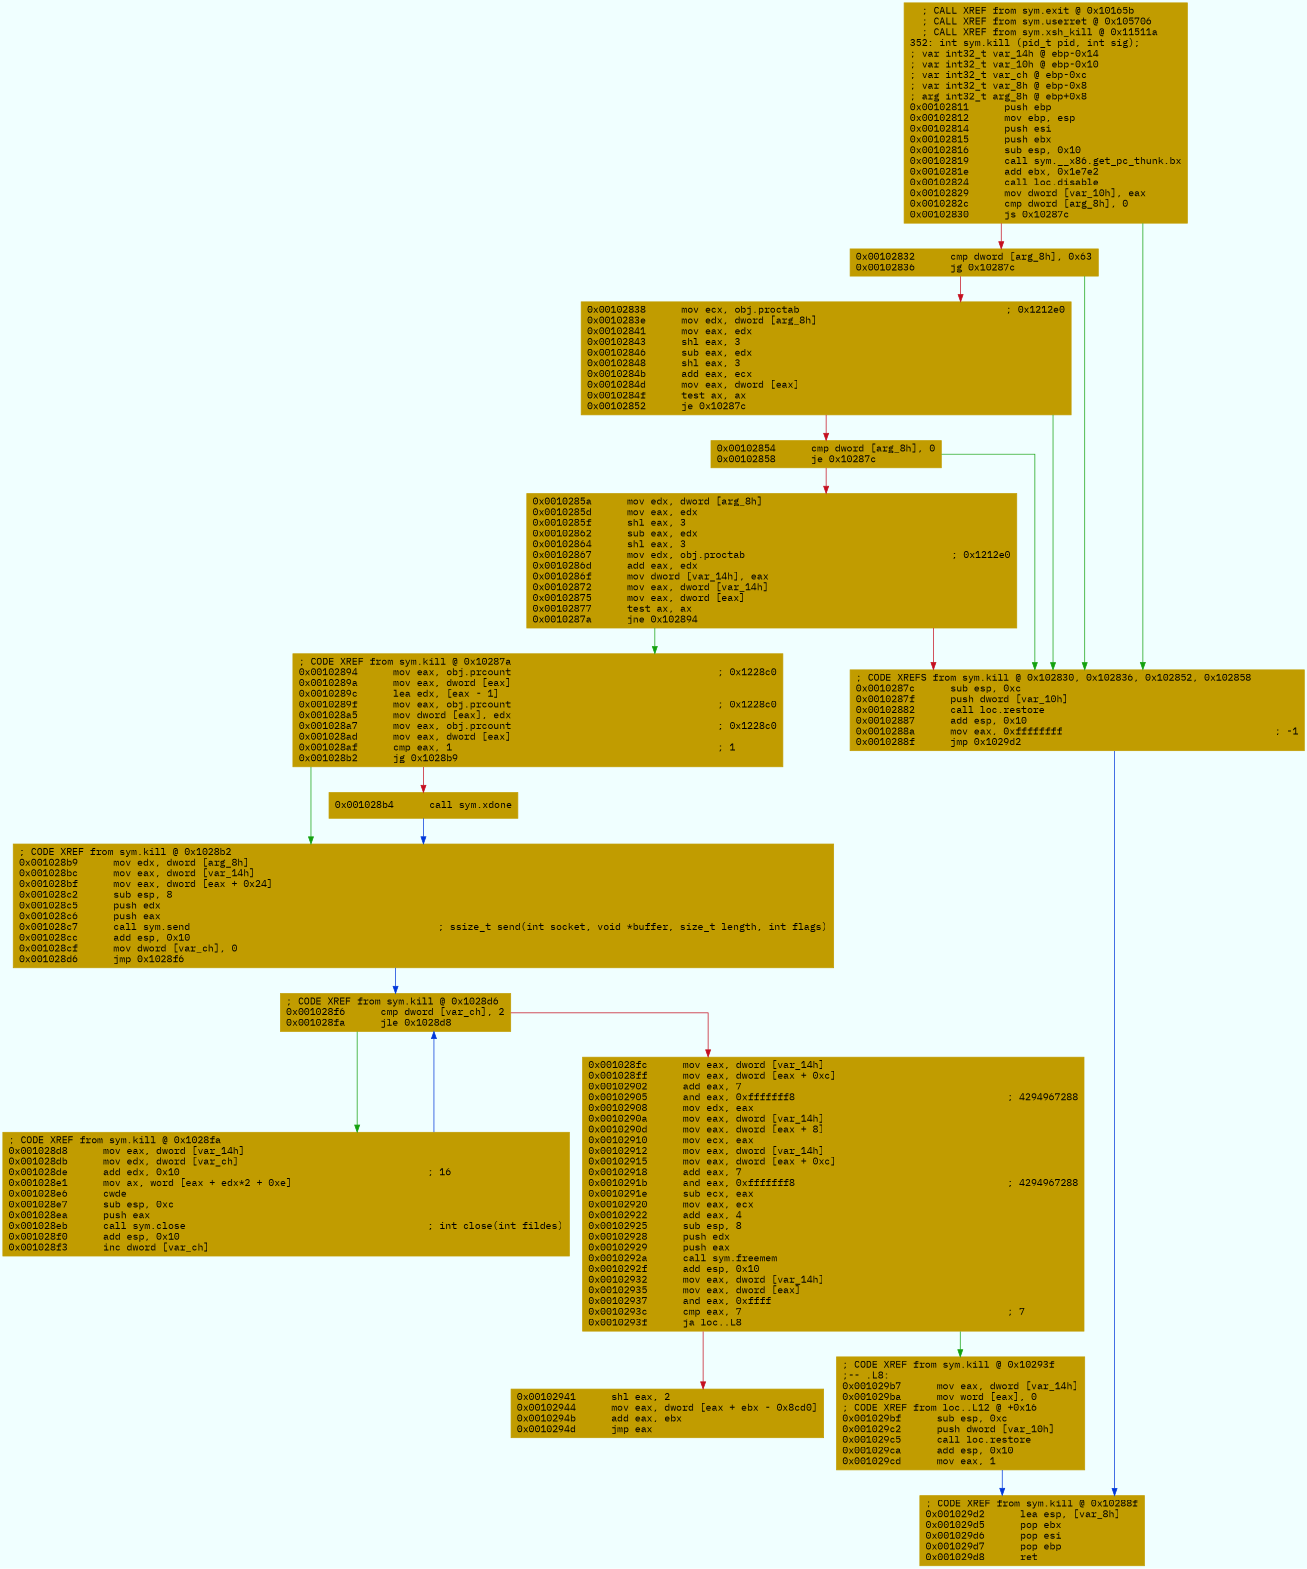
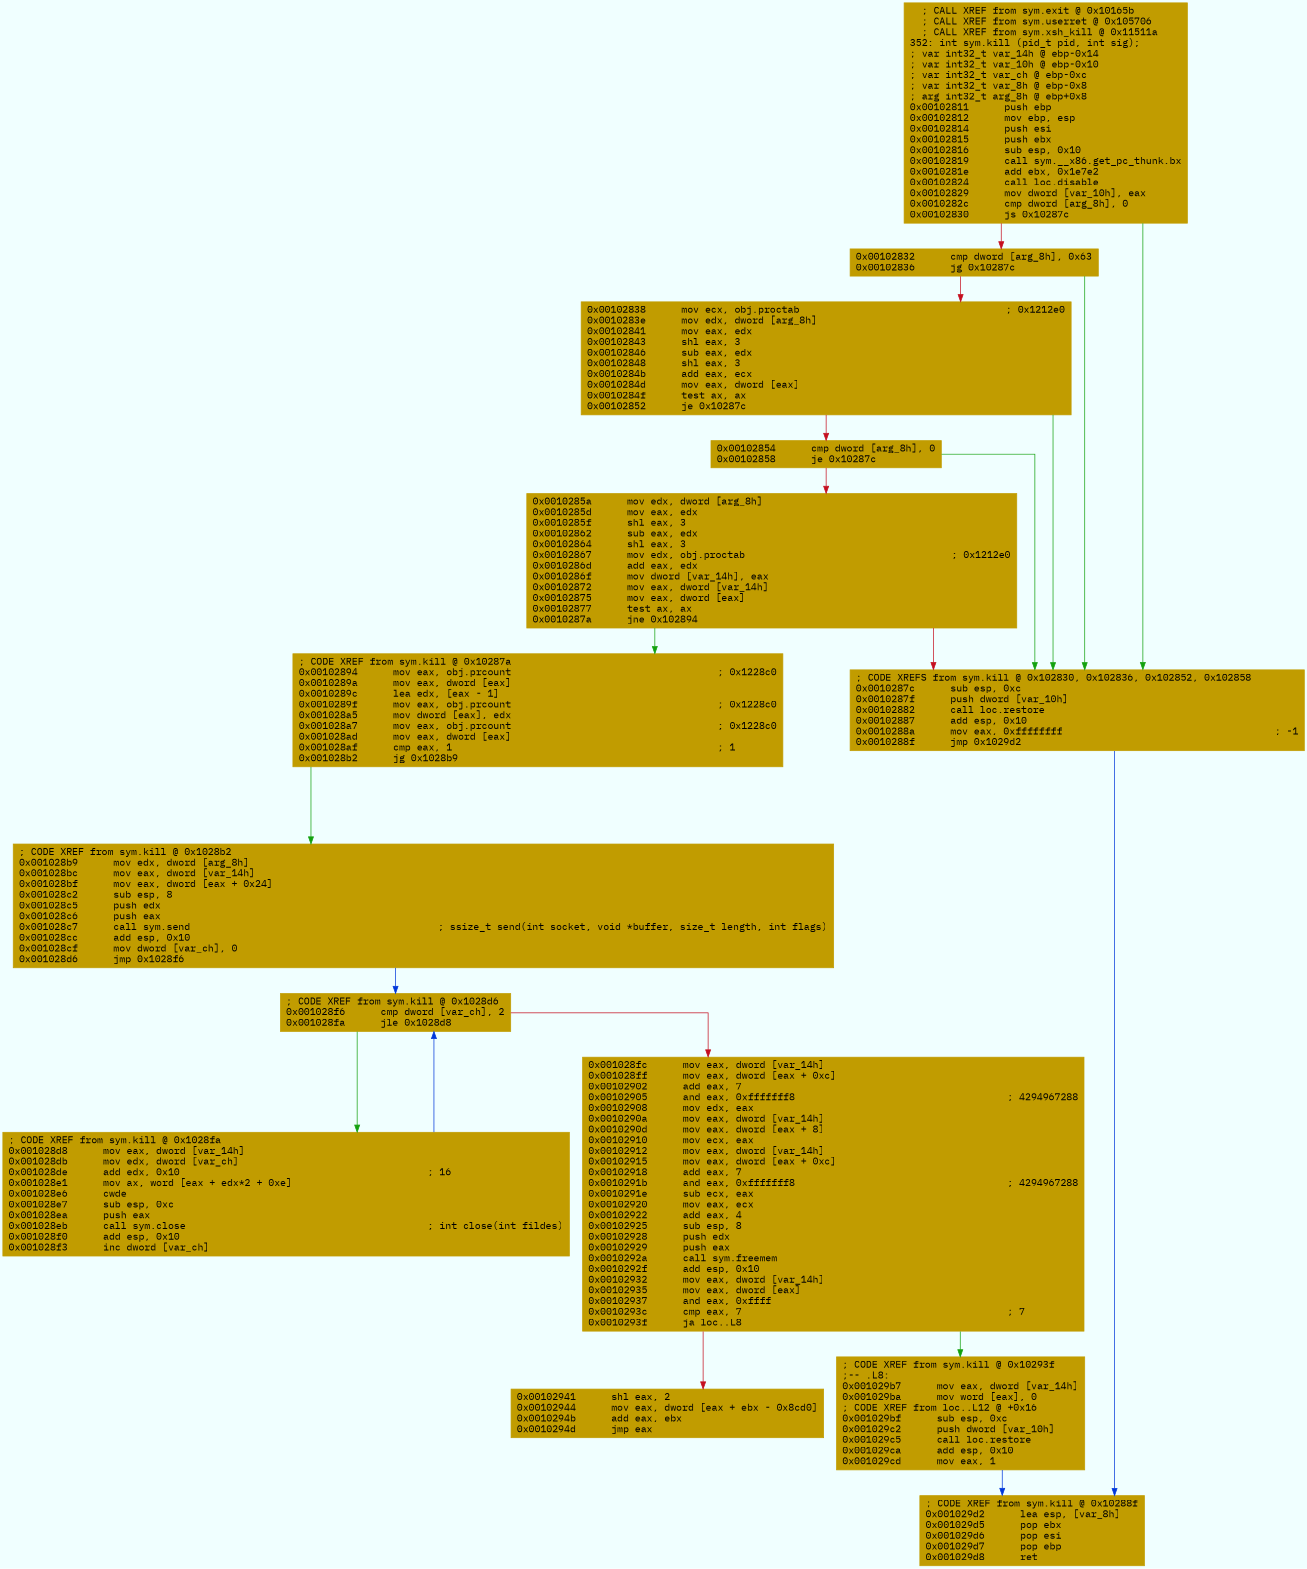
node "0x001028b4      call sym.xdone": removed
